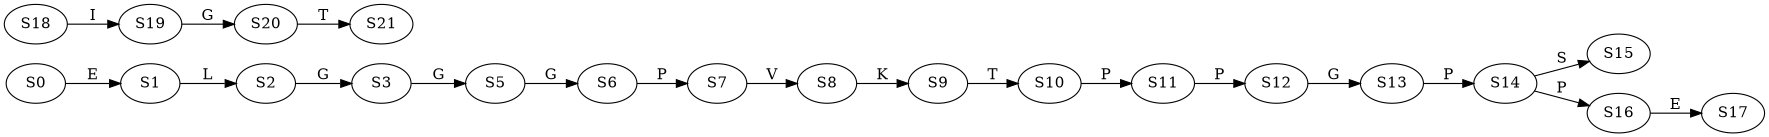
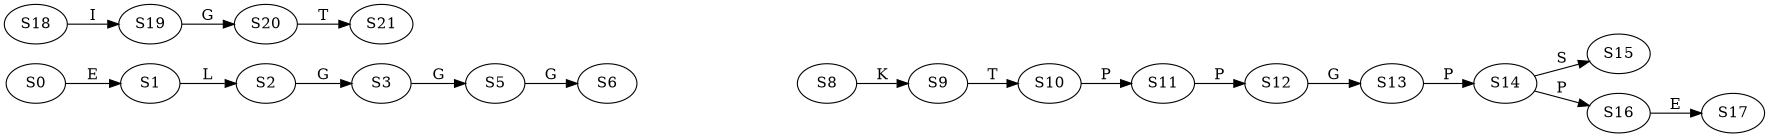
node "S7": removed
